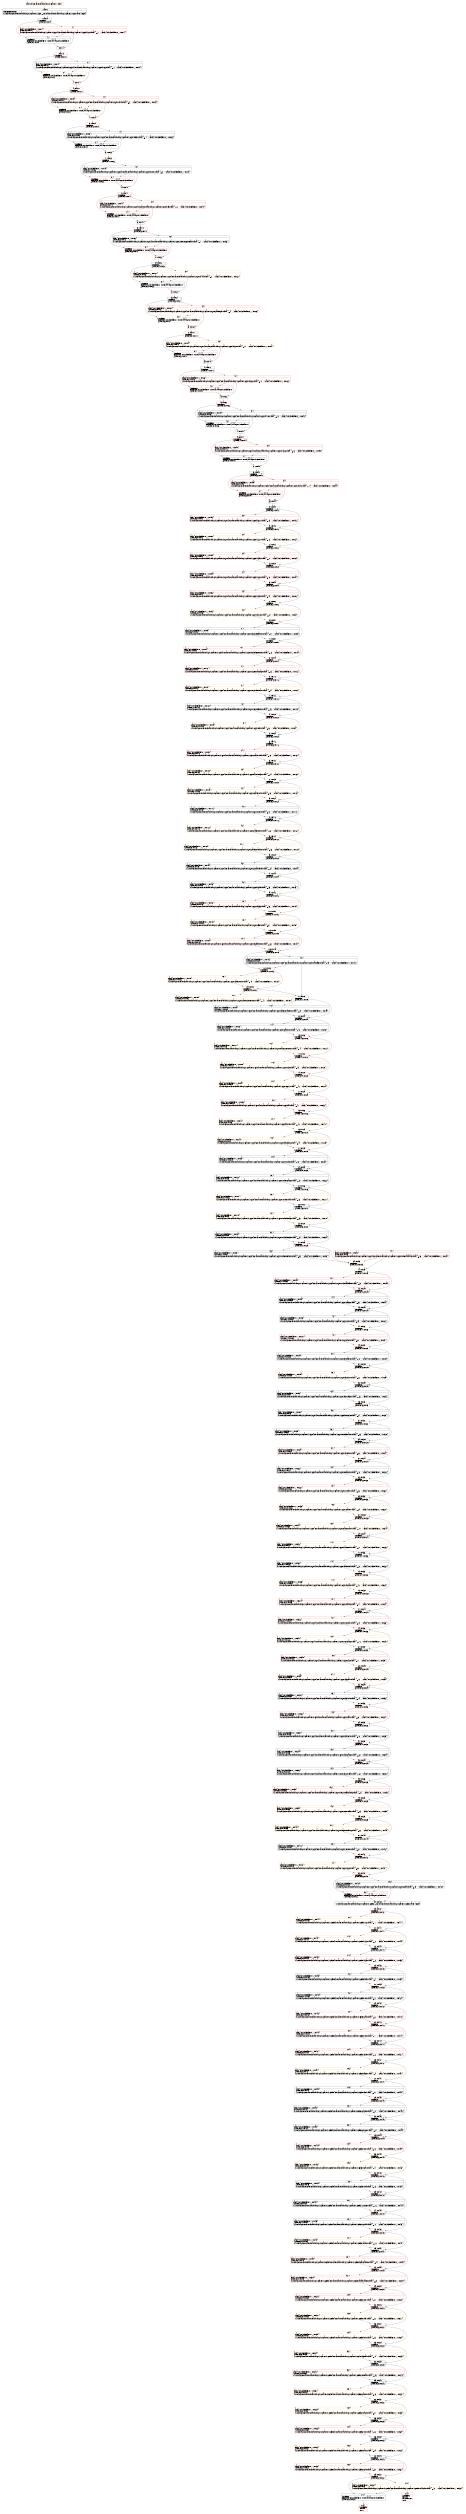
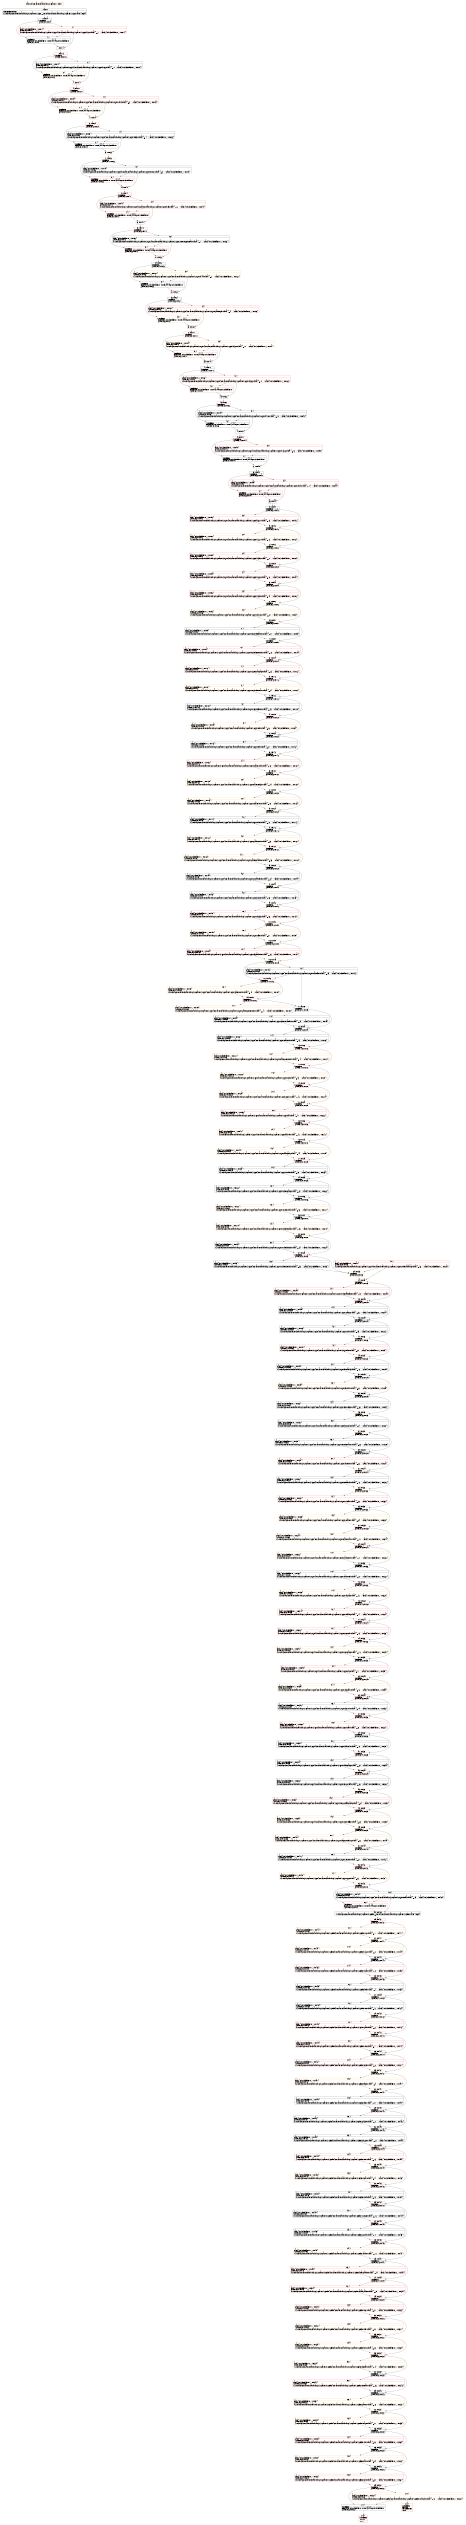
node "82: ?": added
